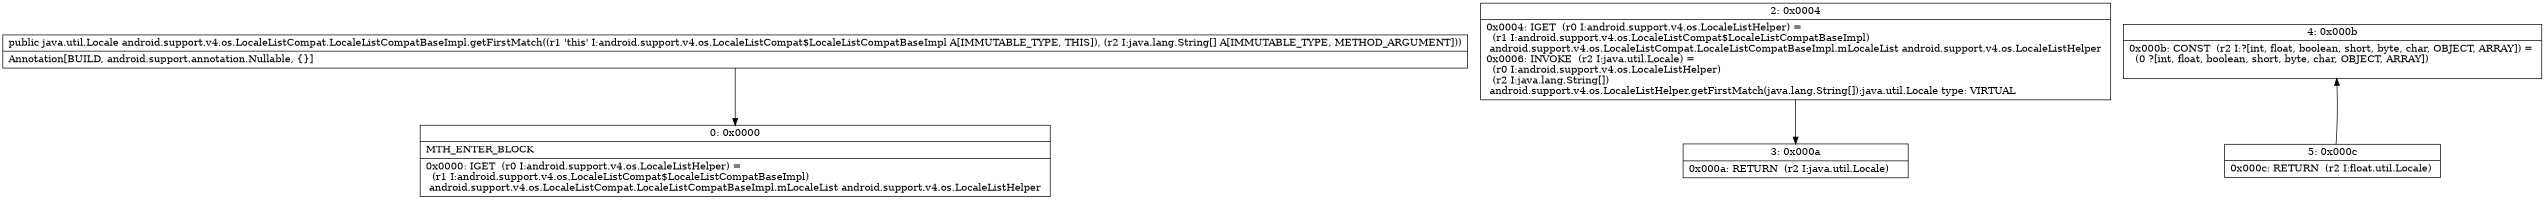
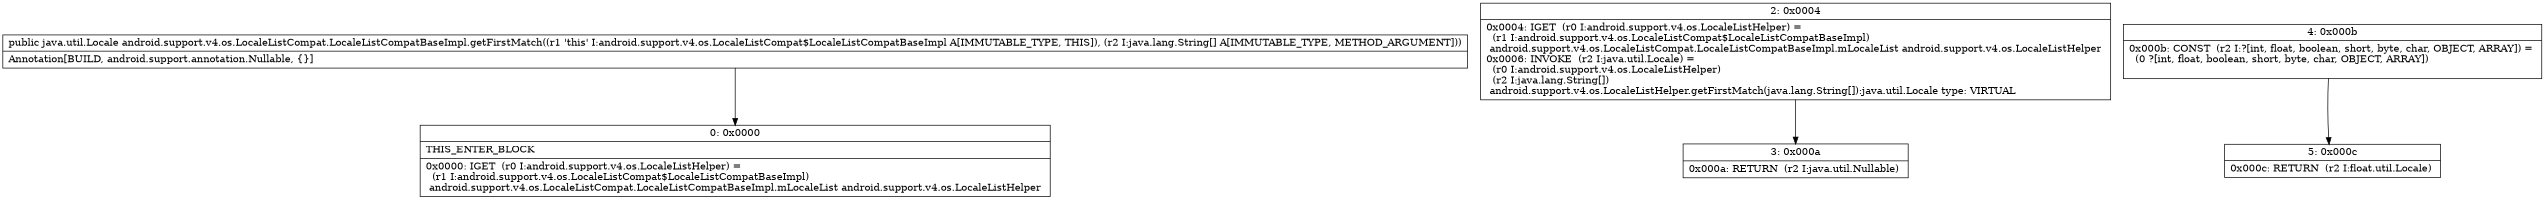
edge "5: 0x000c" -> "4: 0x000b": reversed
node "0: 0x0000": text "MTH_ENTER_BLOCK" -> "THIS_ENTER_BLOCK"
node "3: 0x000a": text "0x000a: RETURN  (r2 I:java.util.Locale)" -> "0x000a: RETURN  (r2 I:java.util.Nullable)"
